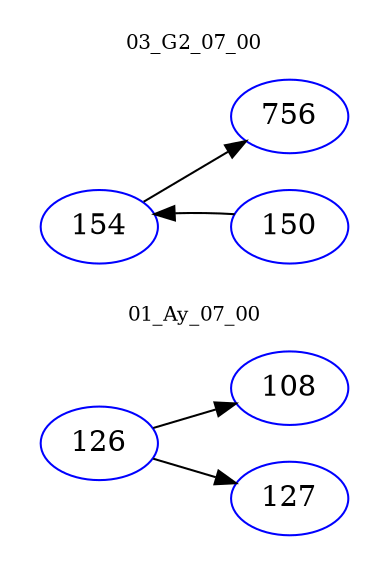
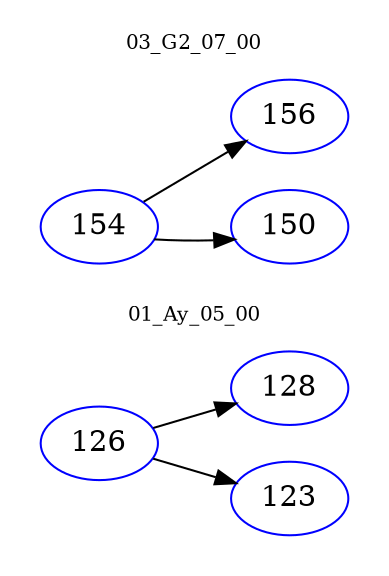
node "756": label "756" -> "156"
edge "150" -> "154": reversed
cluster "01_Ay_07_00": label "01_Ay_07_00" -> "01_Ay_05_00"
node "108": label "108" -> "128"
node "127": label "127" -> "123"
